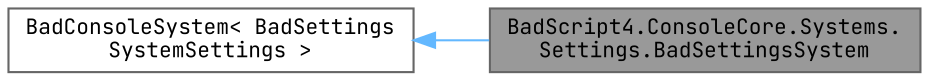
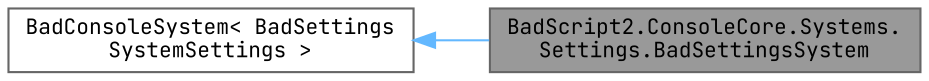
node "BadScript4.ConsoleCore.Systems. Settings.BadSettingsSystem": label "BadScript4.ConsoleCore.Systems. Settings.BadSettingsSystem" -> "BadScript2.ConsoleCore.Systems. Settings.BadSettingsSystem"
